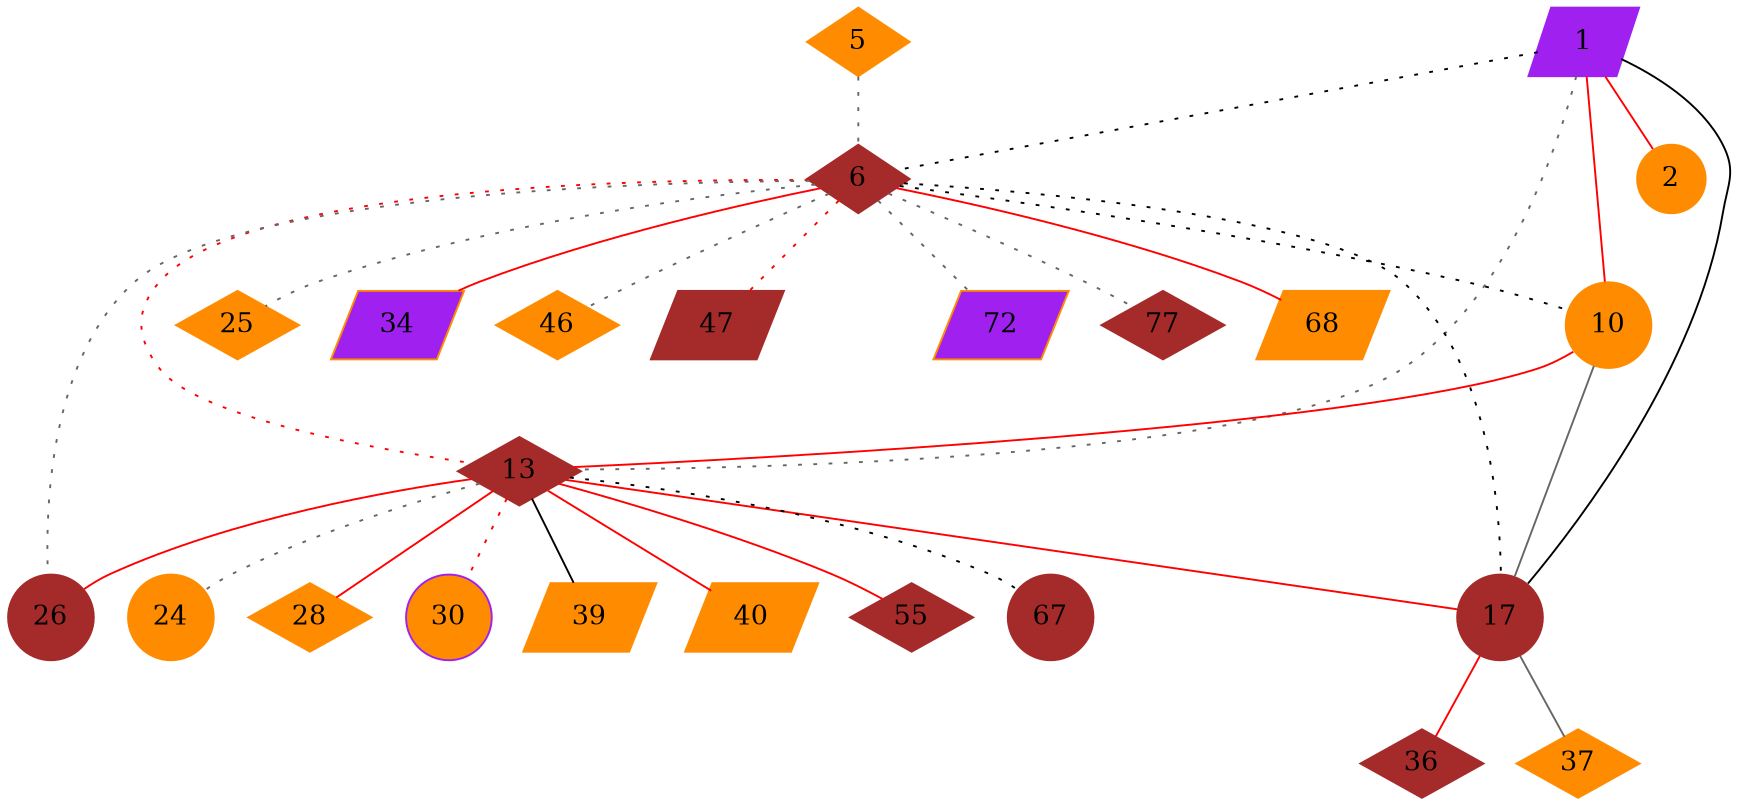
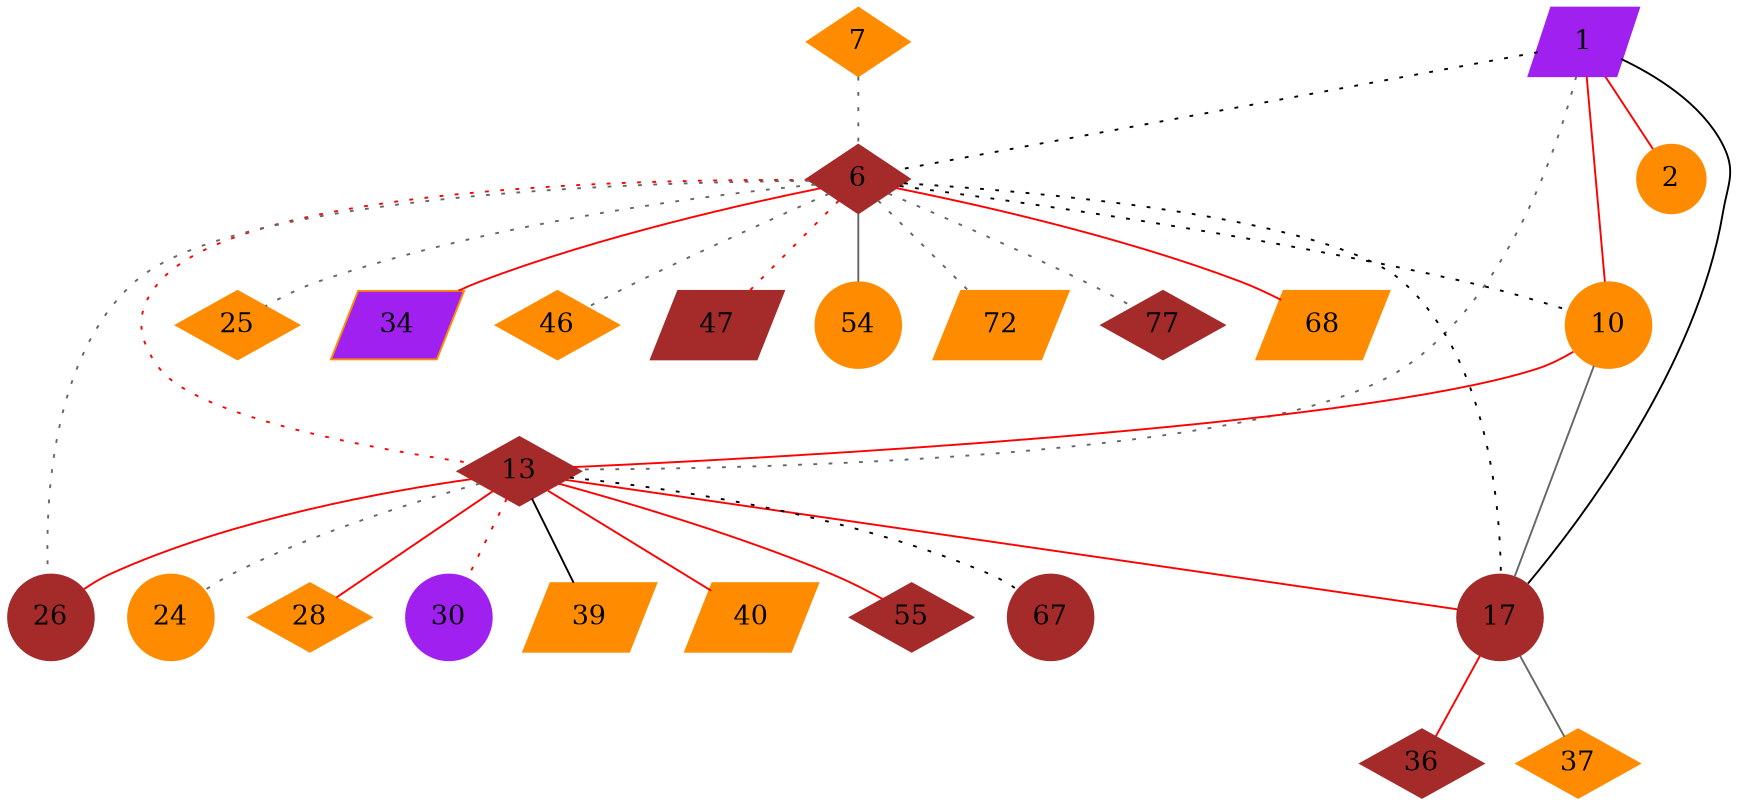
node "5": label "5" -> "7"
node "54": added
node "72": fillcolor purple -> darkorange
node "30": fillcolor darkorange -> purple
